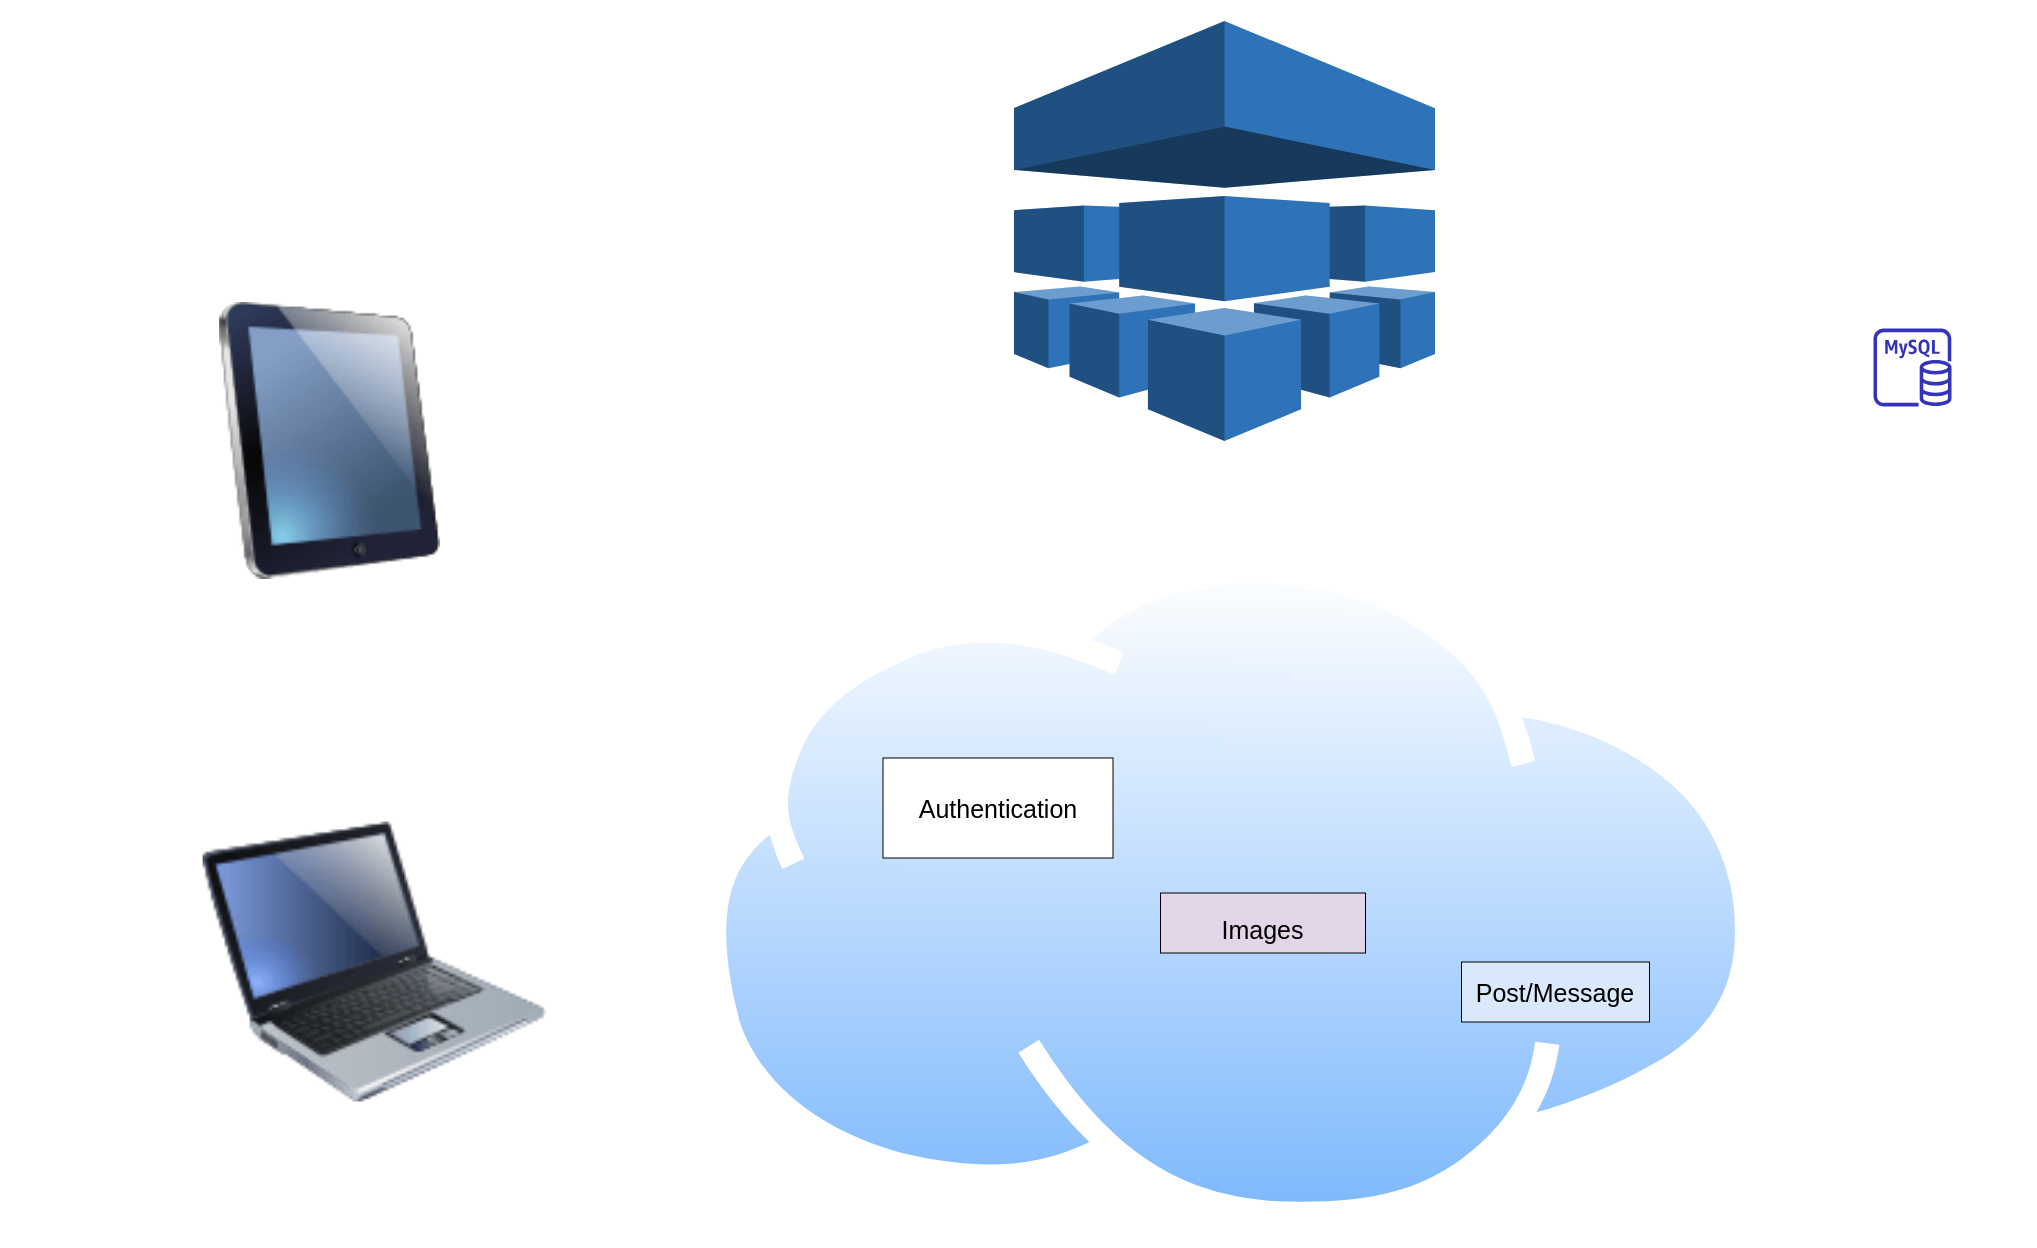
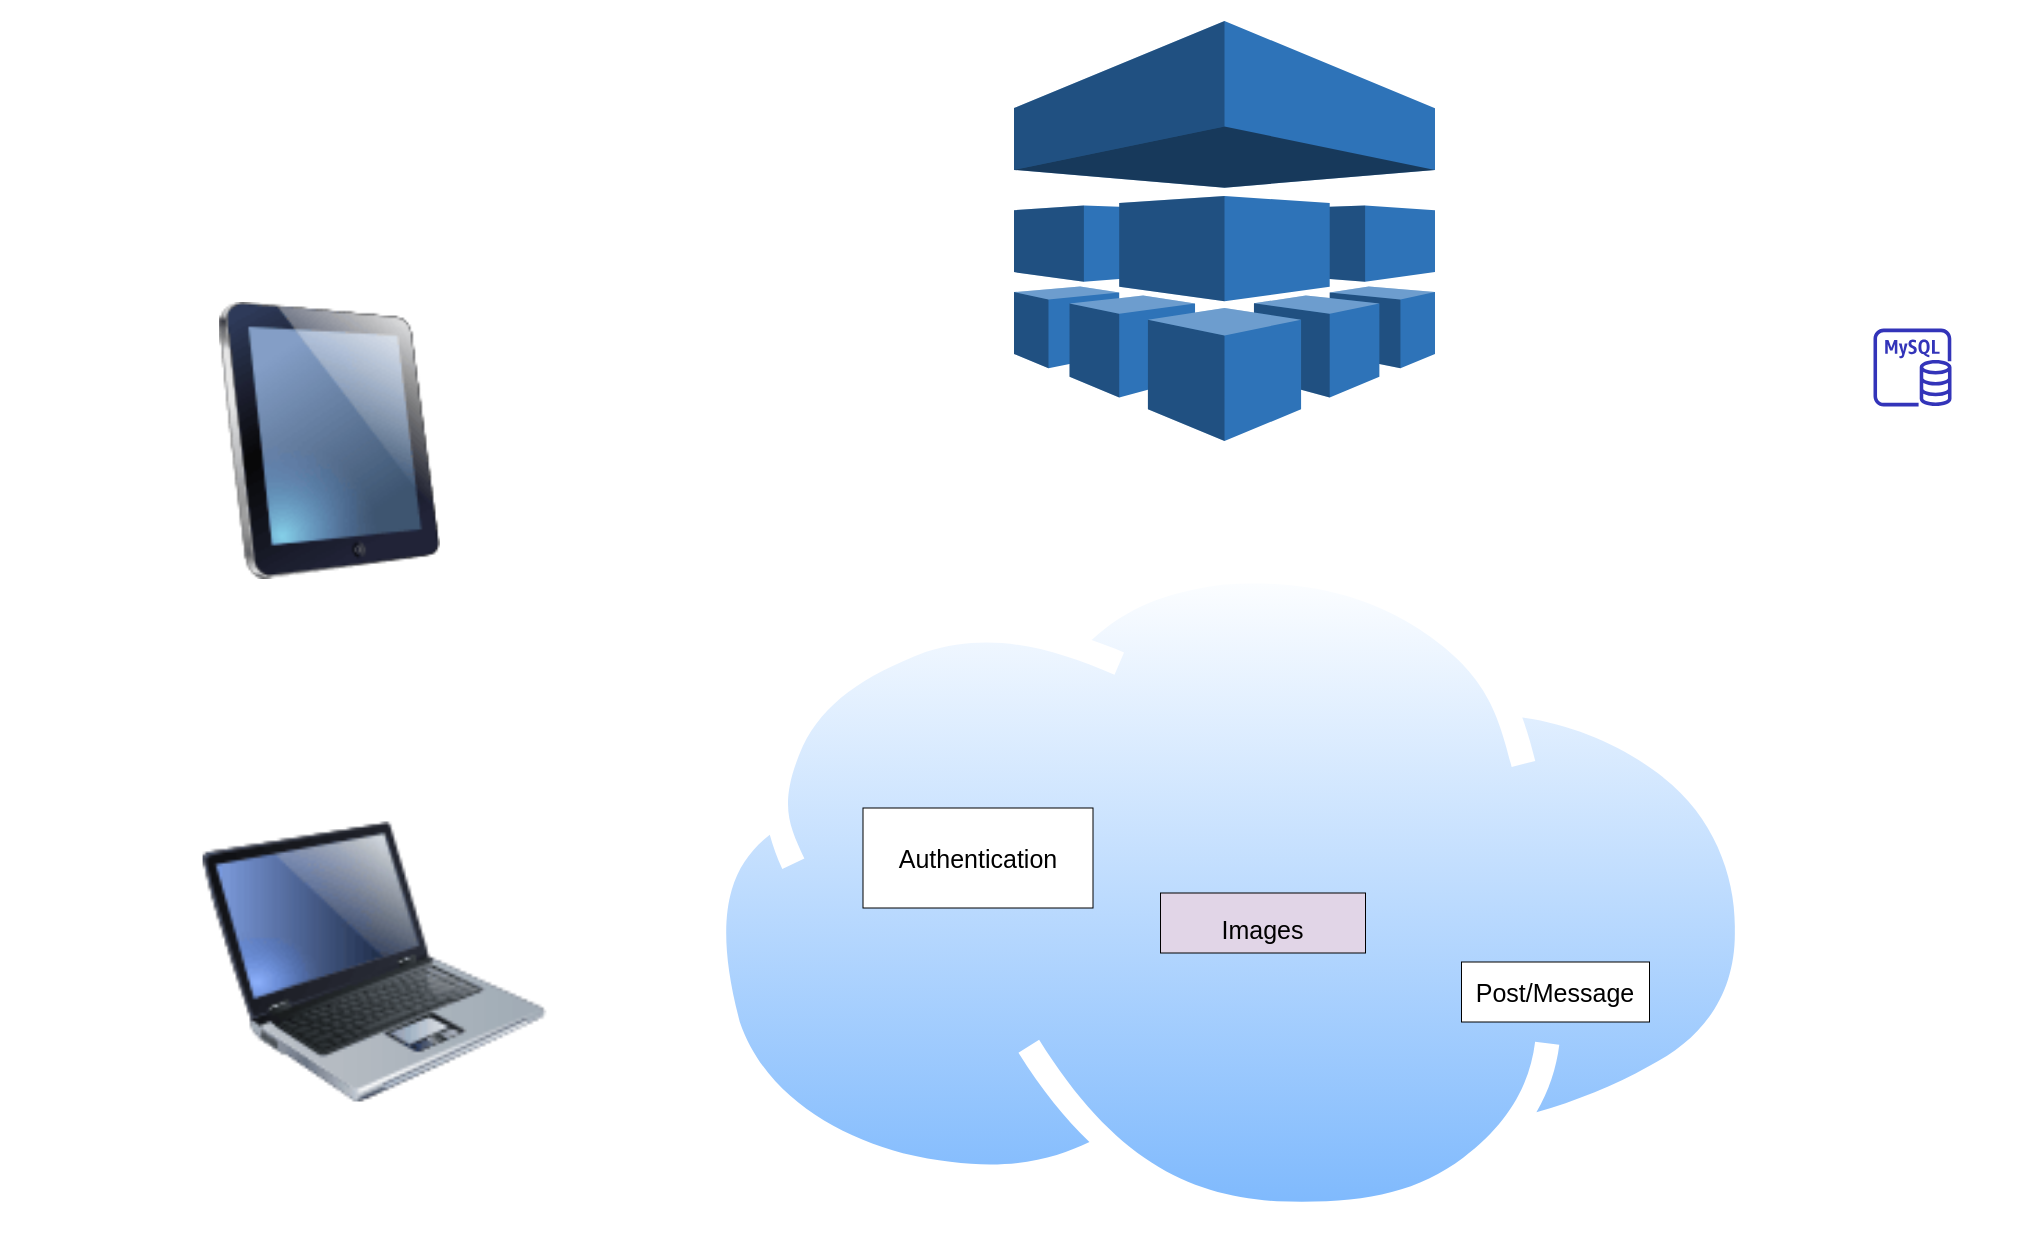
node "Authentication": moved (998, 808) -> (978, 858)
node "Post/Message": fillcolor #dae8fc -> #ffffff
